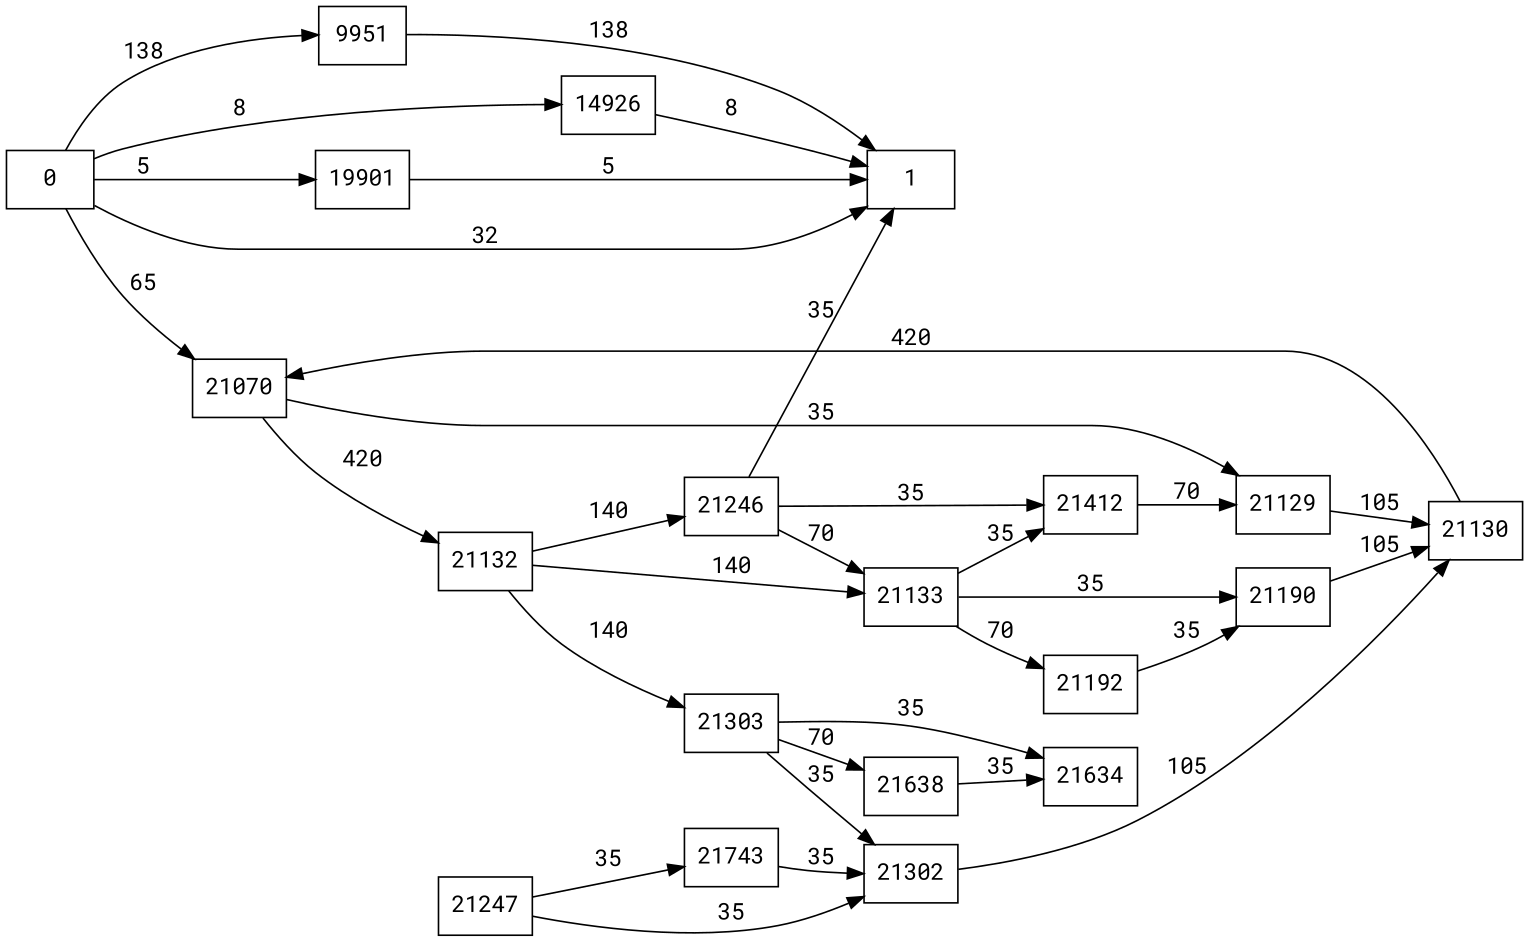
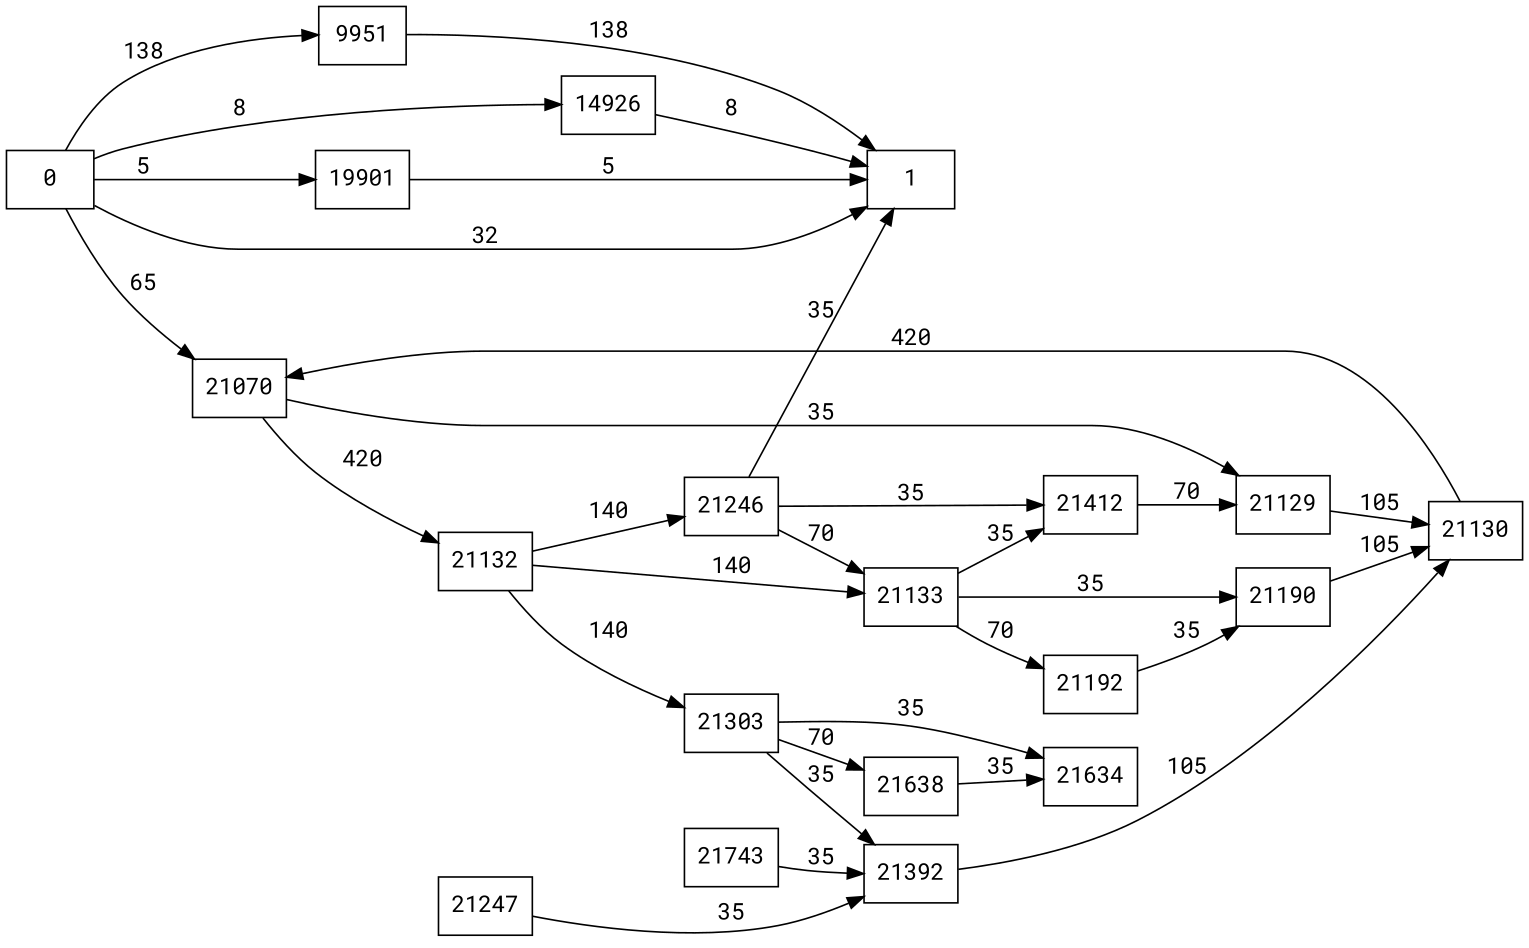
node "21302": label "21302" -> "21392"
edge "21247" -> "21743": removed, label "35"
